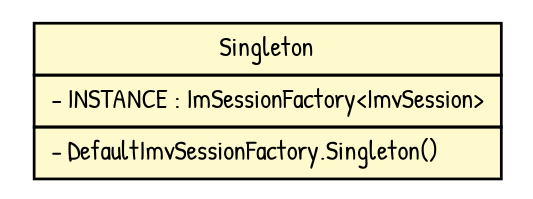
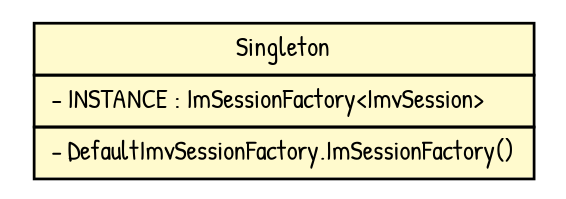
node "Singleton": text "- DefaultImvSessionFactory.Singleton()" -> "- DefaultImvSessionFactory.ImSessionFactory()"
